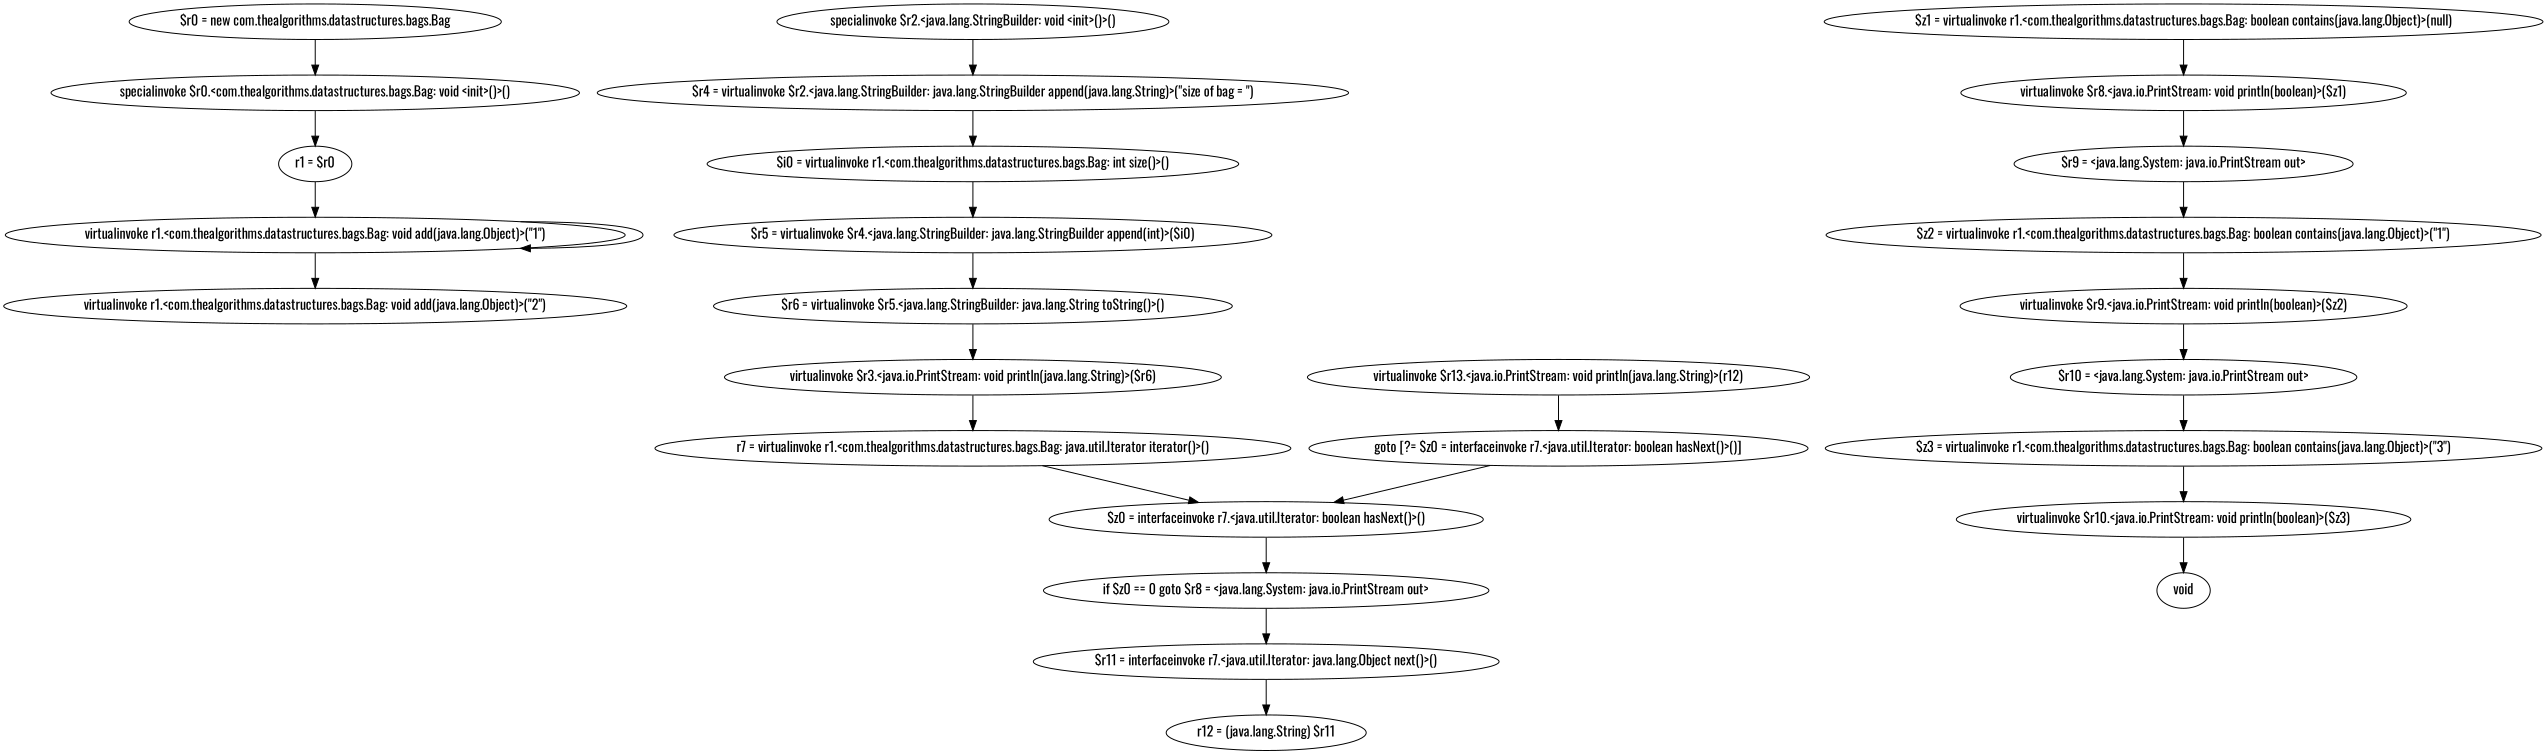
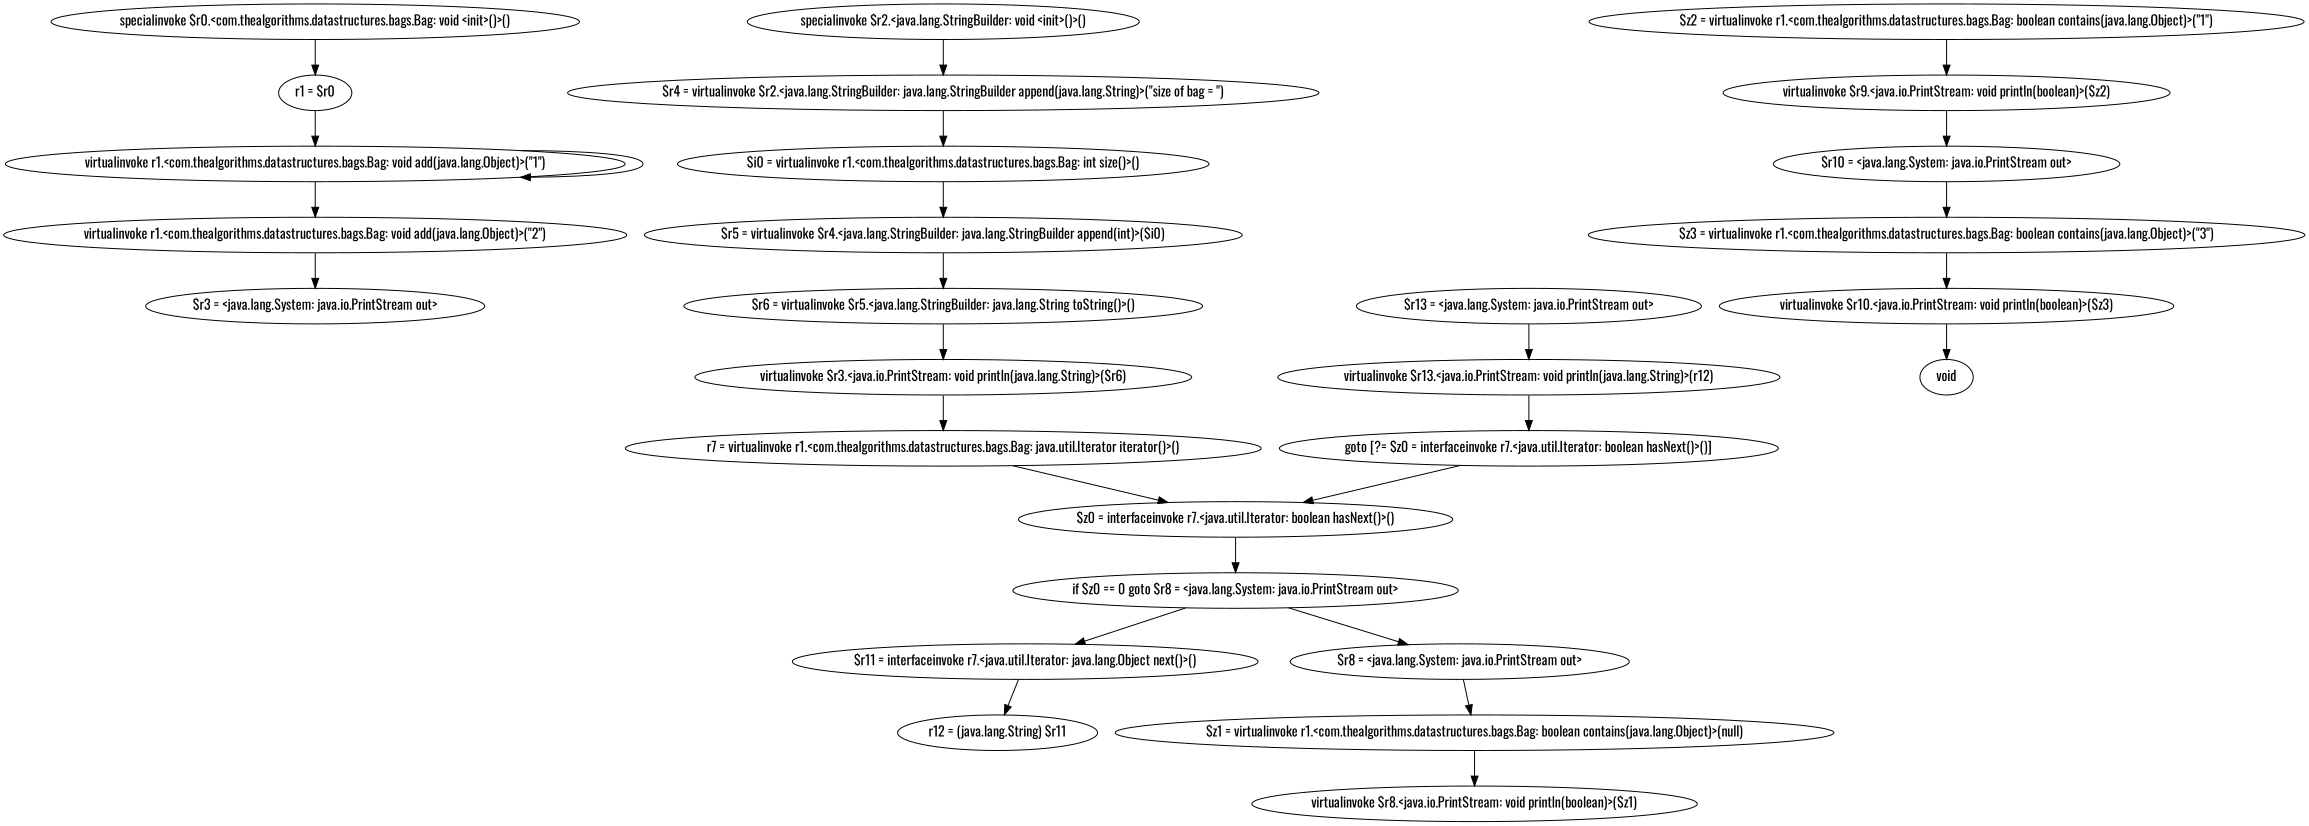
node "$r0 = new com.thealgorithms.datastructures.bags.Bag": removed
node "$r9 = <java.lang.System: java.io.PrintStream out>": removed
node "$r3 = <java.lang.System: java.io.PrintStream out>": added
node "$r13 = <java.lang.System: java.io.PrintStream out>": added
node "$r8 = <java.lang.System: java.io.PrintStream out>": added
